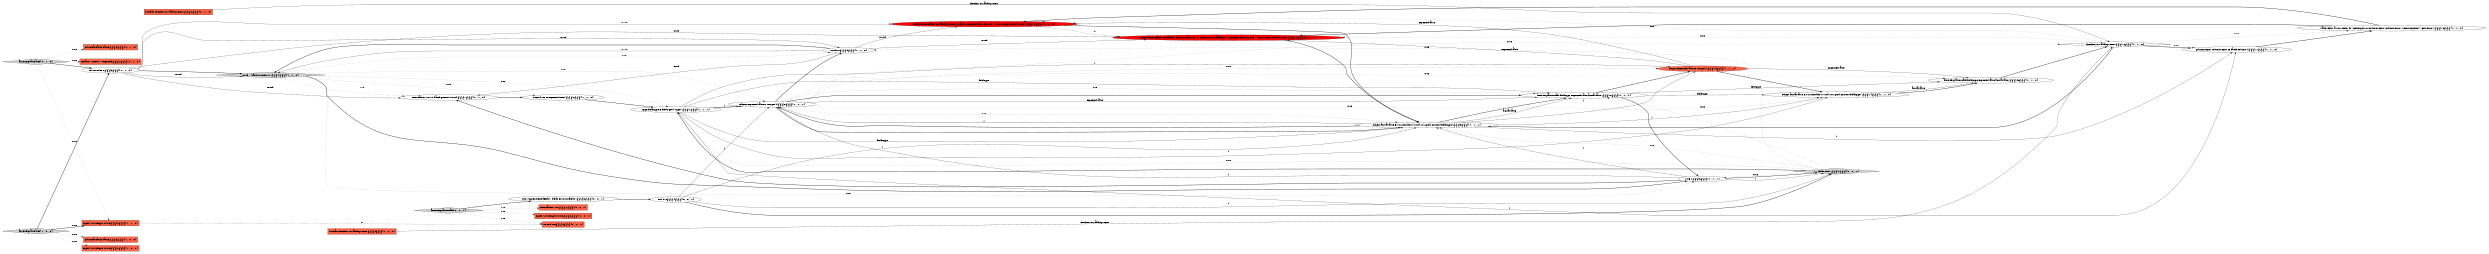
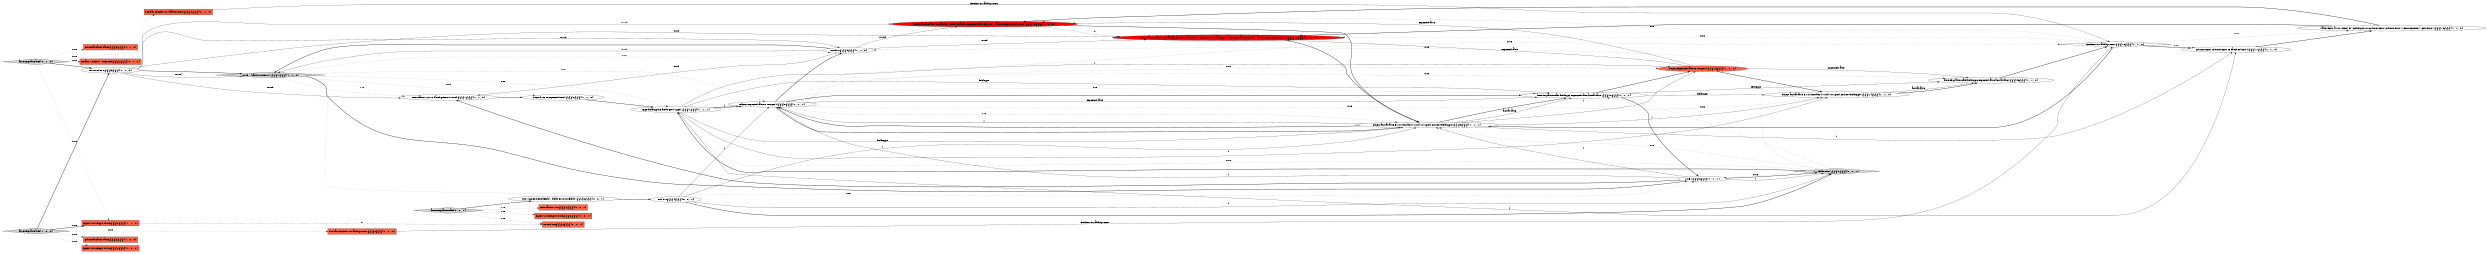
edge "assertEqualsBatch['0', '1', '0']" -> "boolean checkArrowValidityVector@@@2@@@['0', '1', '0']": added, label "true"
edge "assertEqualsBatch['1', '0', '0']" -> "boolean checkArrowValidityVector@@@2@@@['1', '0', '0']": added, label "true"
